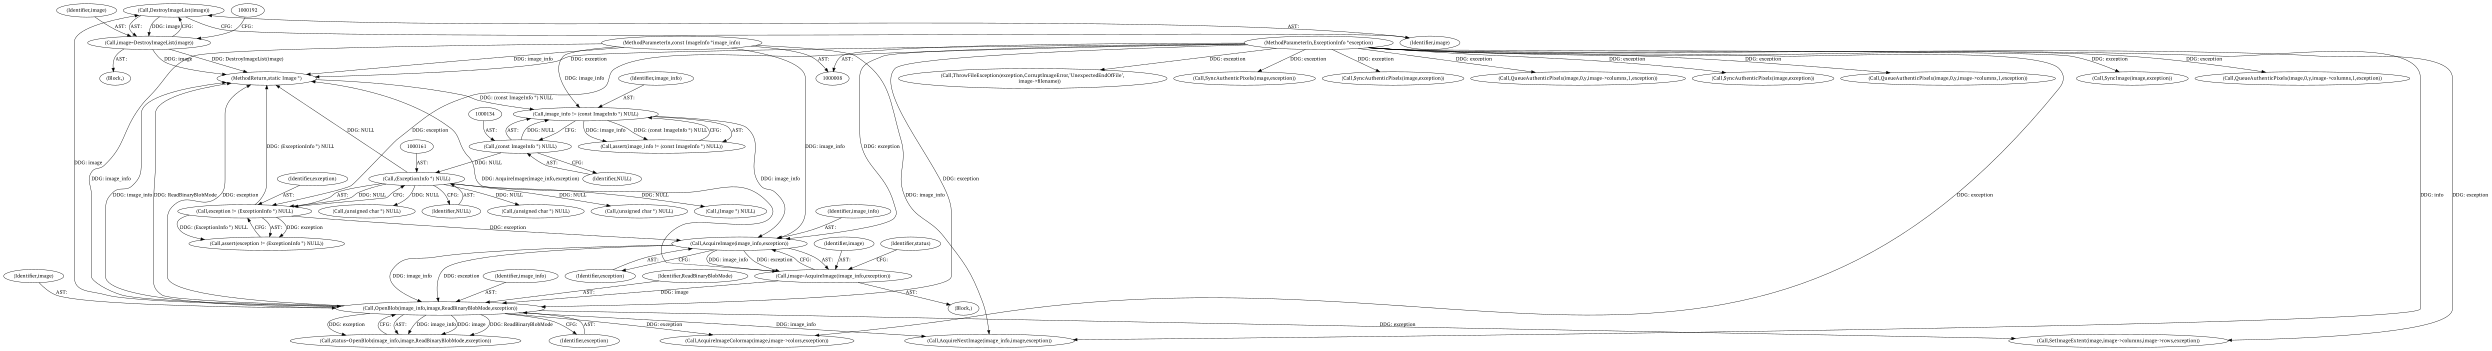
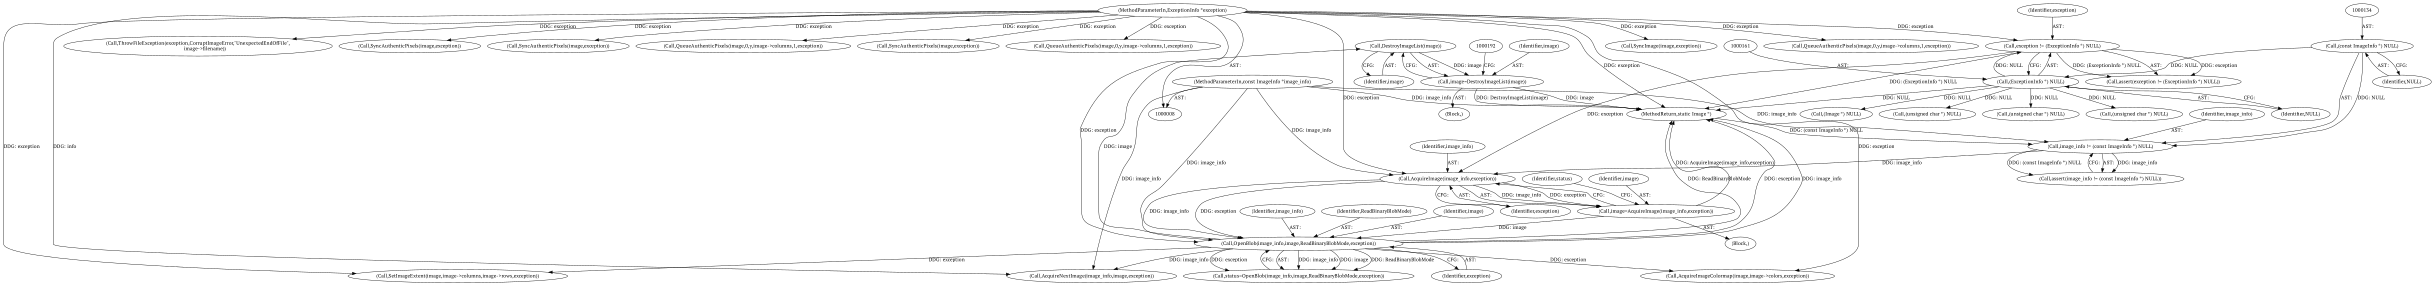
edge "(Call,image_info != (const ImageInfo *) NULL)" -> "(Call,(const ImageInfo *) NULL)": removed, label "CFG:"
edge "(Call,assert(exception != (ExceptionInfo *) NULL))" -> "(Call,exception != (ExceptionInfo *) NULL)": removed, label "CFG:"
